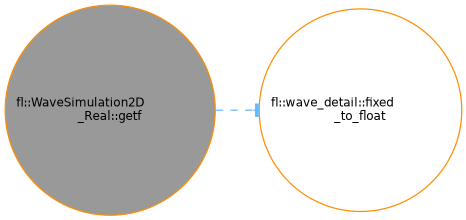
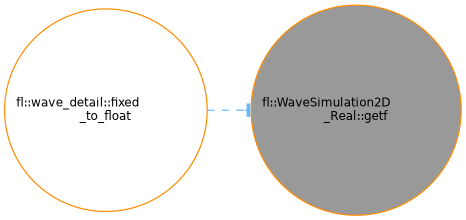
edge "fl::WaveSimulation2D _Real::getf" -> "fl::wave_detail::fixed _to_float": reversed
